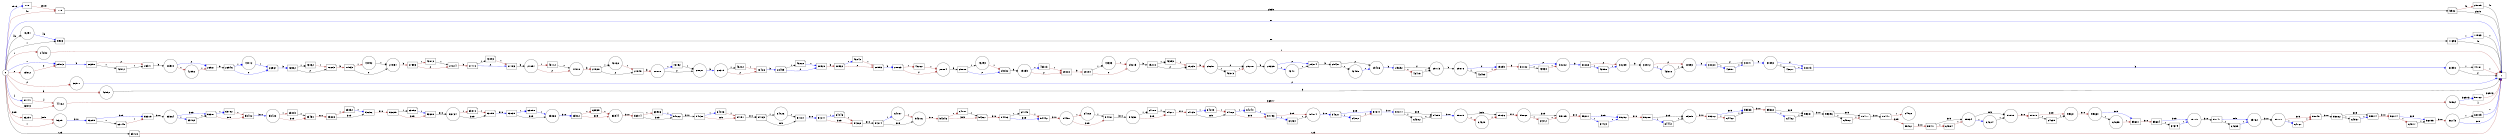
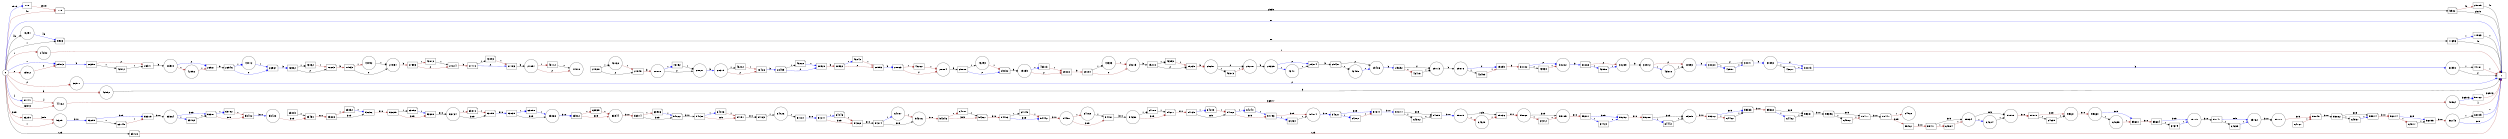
edge "27918" -> "27928": removed, label "3"
edge "55009" -> "55036": label "309" -> "725"
edge "53428" -> "63803": removed, label "1"
edge "53659" -> "53680": arrowhead normal -> box
edge "55780" -> "64767": removed, label "1"
edge "54163" -> "54184": removed, label "309"
